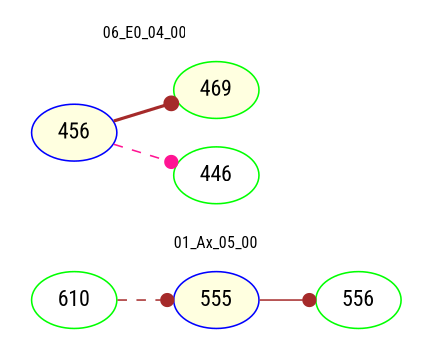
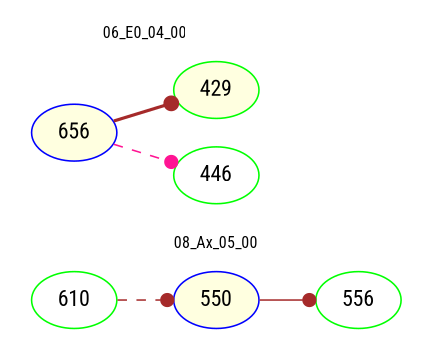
node "469": label "469" -> "429"
node "456": label "456" -> "656"
cluster "01_Ax_05_00": label "01_Ax_05_00" -> "08_Ax_05_00"
node "555": label "555" -> "550"
